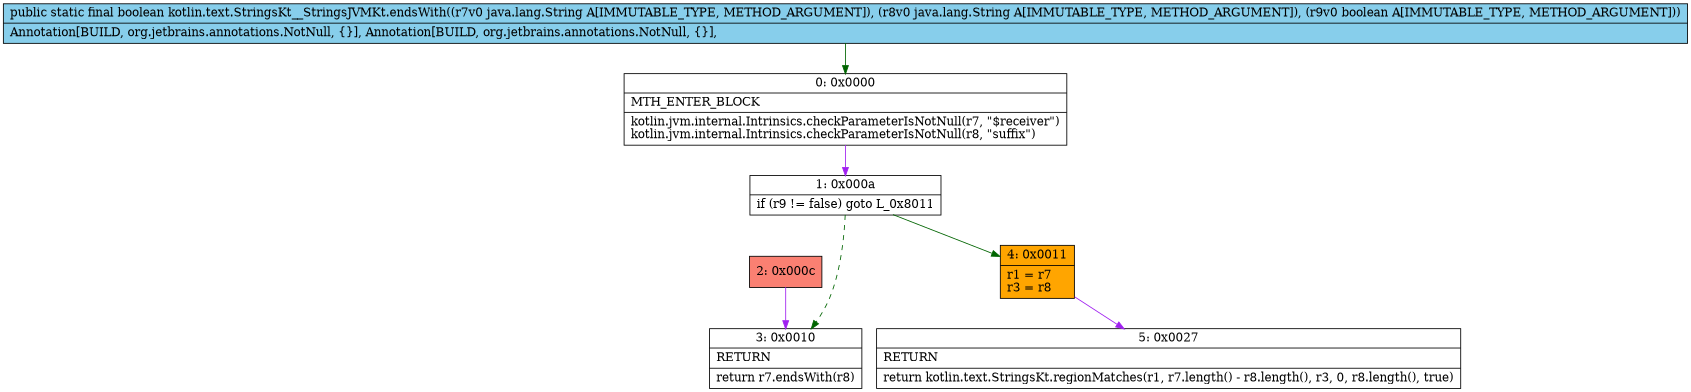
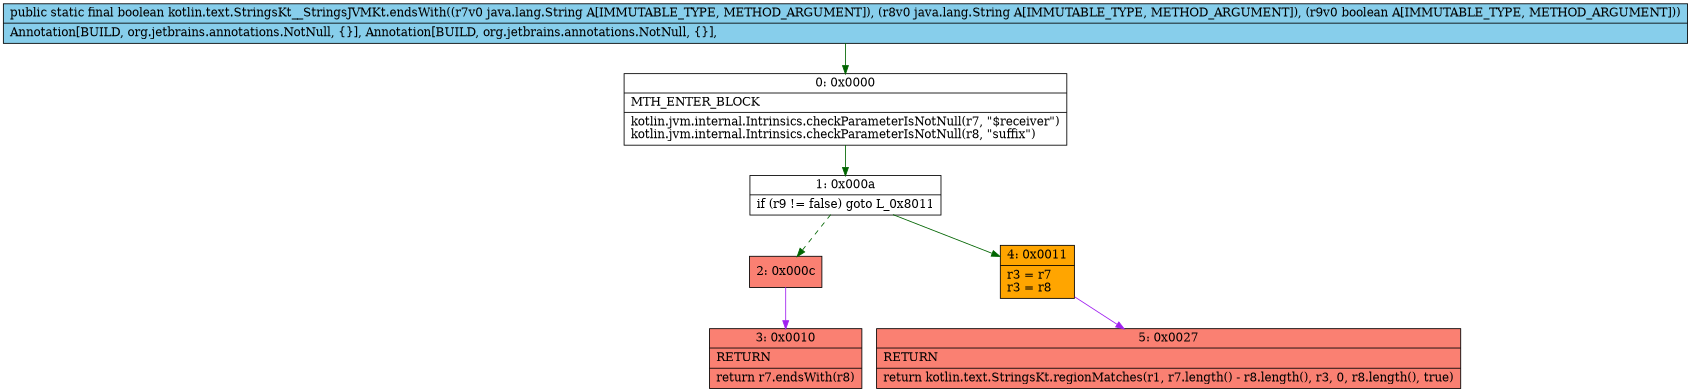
edge "0: 0x0000" -> "1: 0x000a": color purple -> darkgreen
edge "1: 0x000a" -> "3: 0x0010": now "1: 0x000a" -> "2: 0x000c"
node "4: 0x0011": text "r1 = r7" -> "r3 = r7"
node "3: 0x0010": fillcolor white -> salmon
node "5: 0x0027": fillcolor white -> salmon
